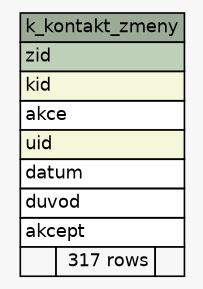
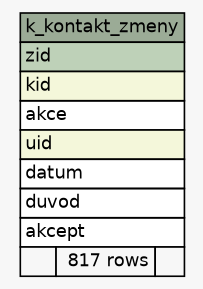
node "k_kontakt_zmeny": text "317 rows" -> "817 rows"
